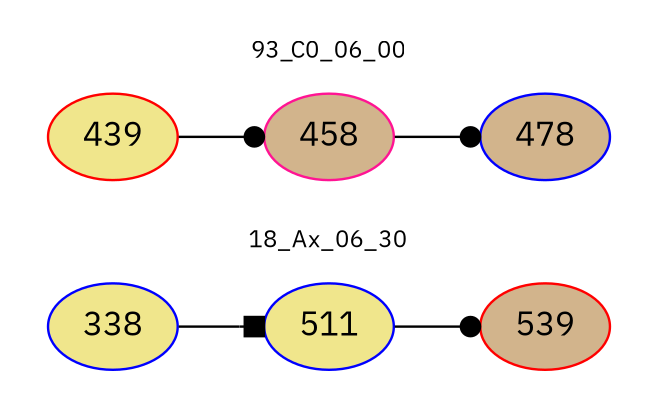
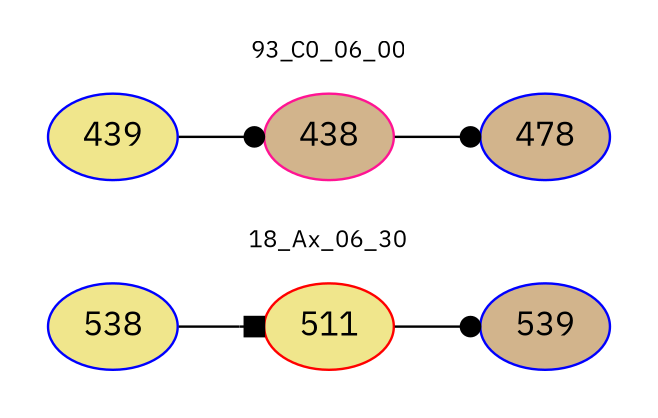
node "439": color red -> blue
node "458": label "458" -> "438"
node "338": label "338" -> "538"
node "511": color blue -> red
node "539": color red -> blue
